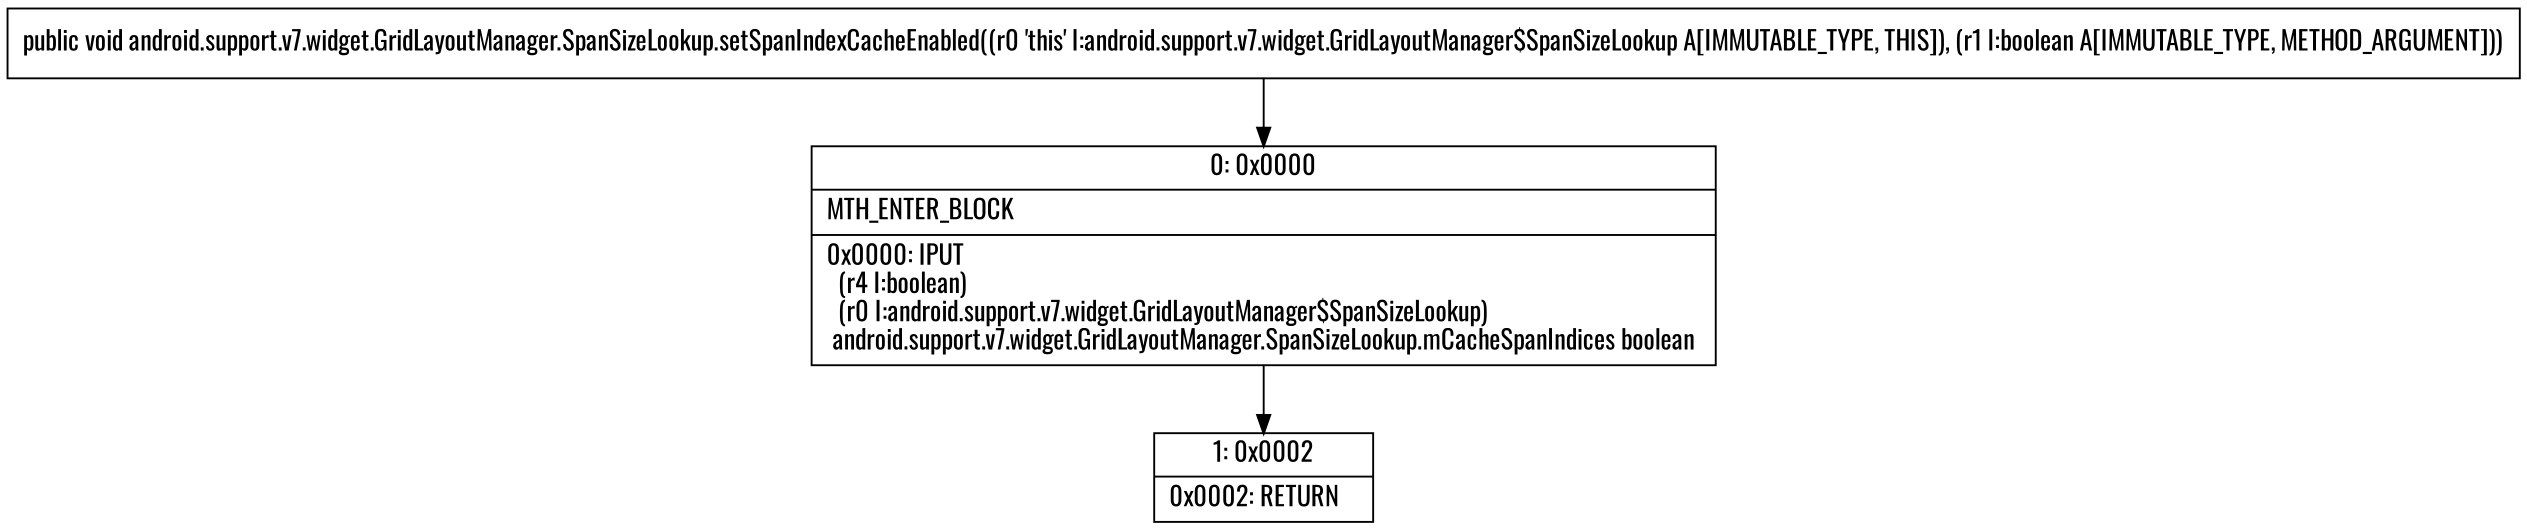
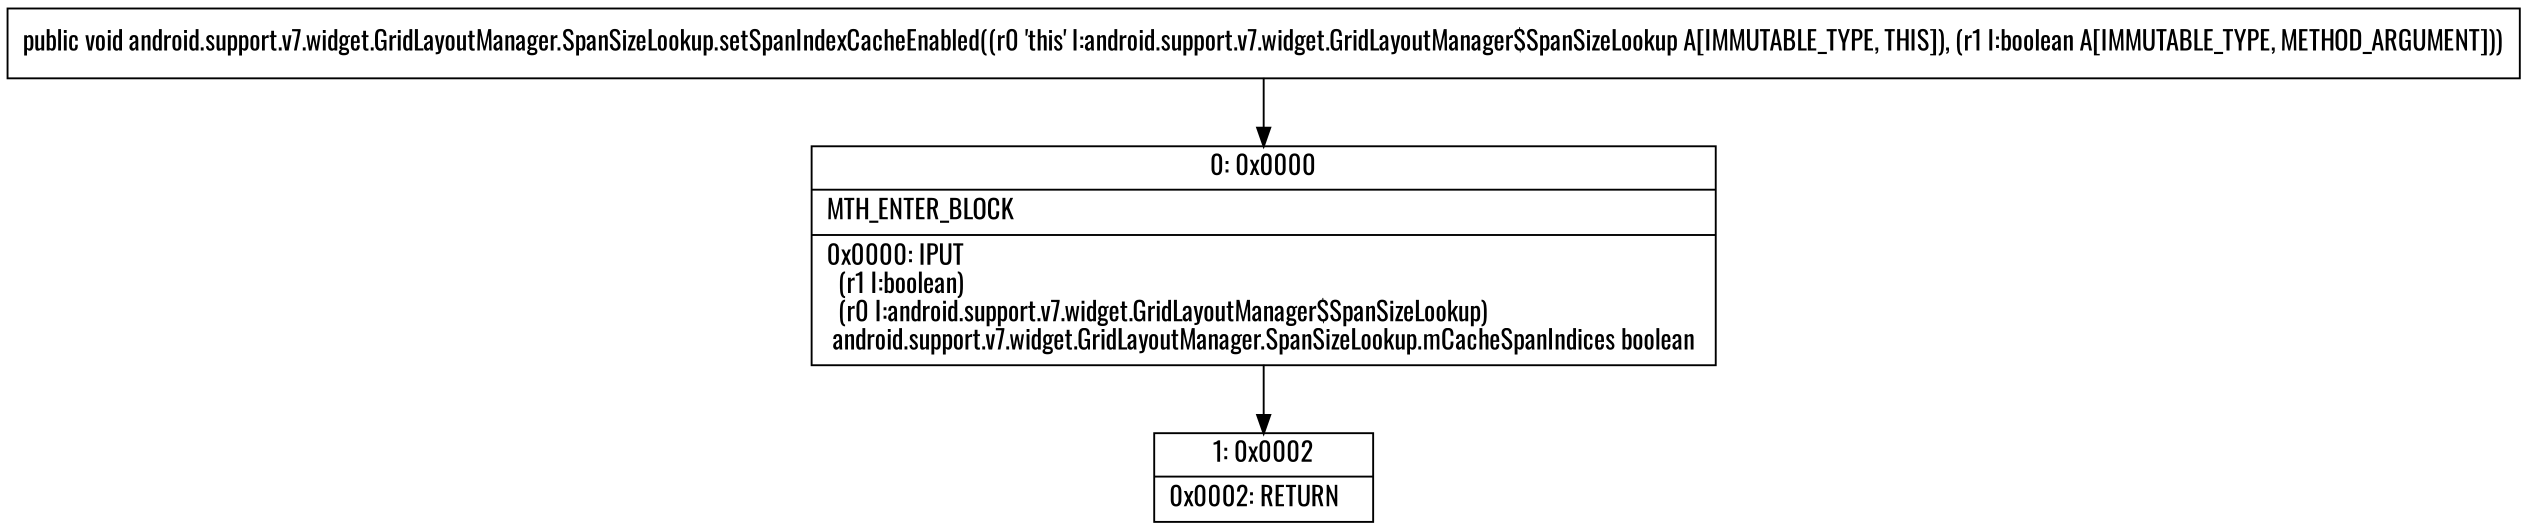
node "0: 0x0000": text "(r4 I:boolean)" -> "(r1 I:boolean)"
